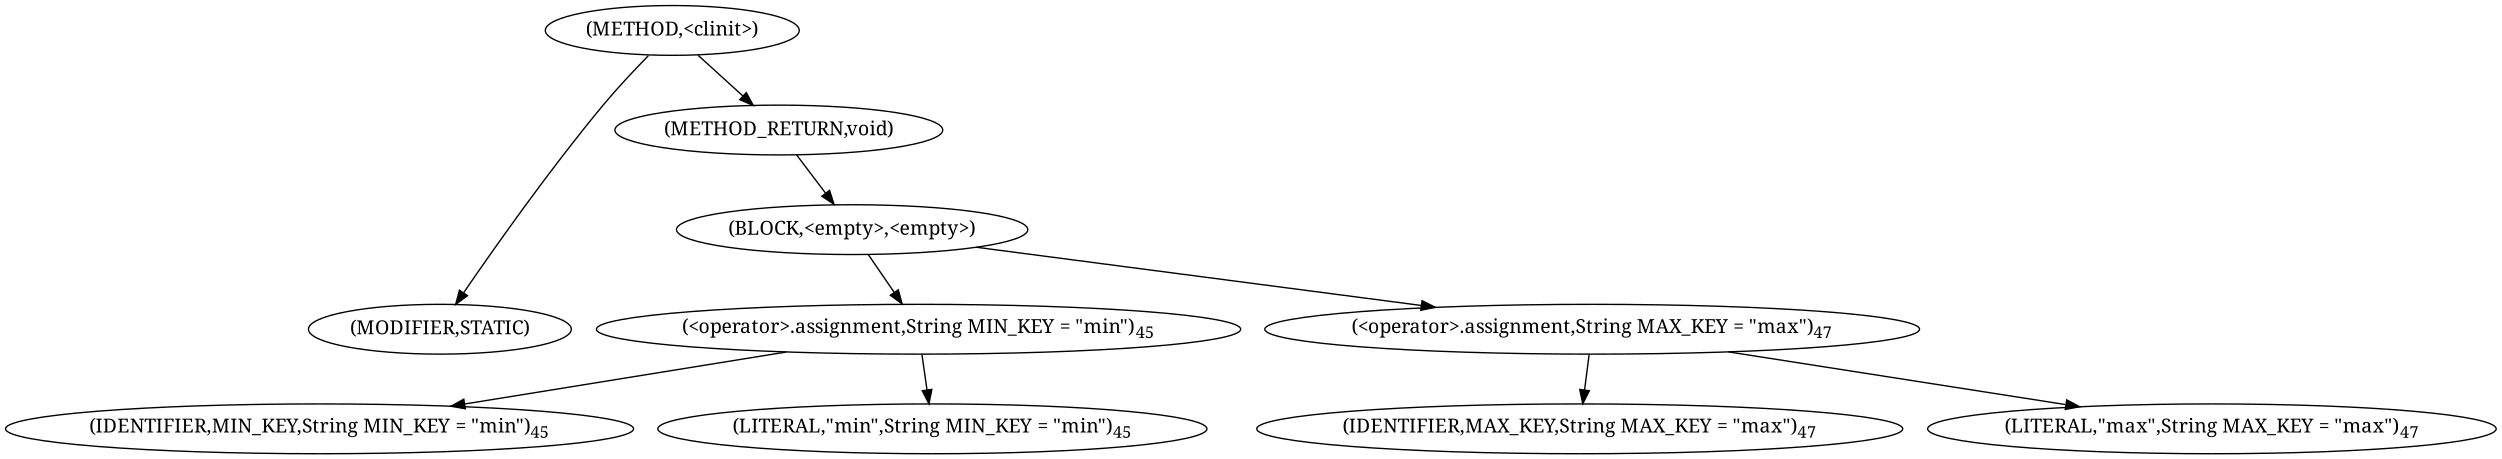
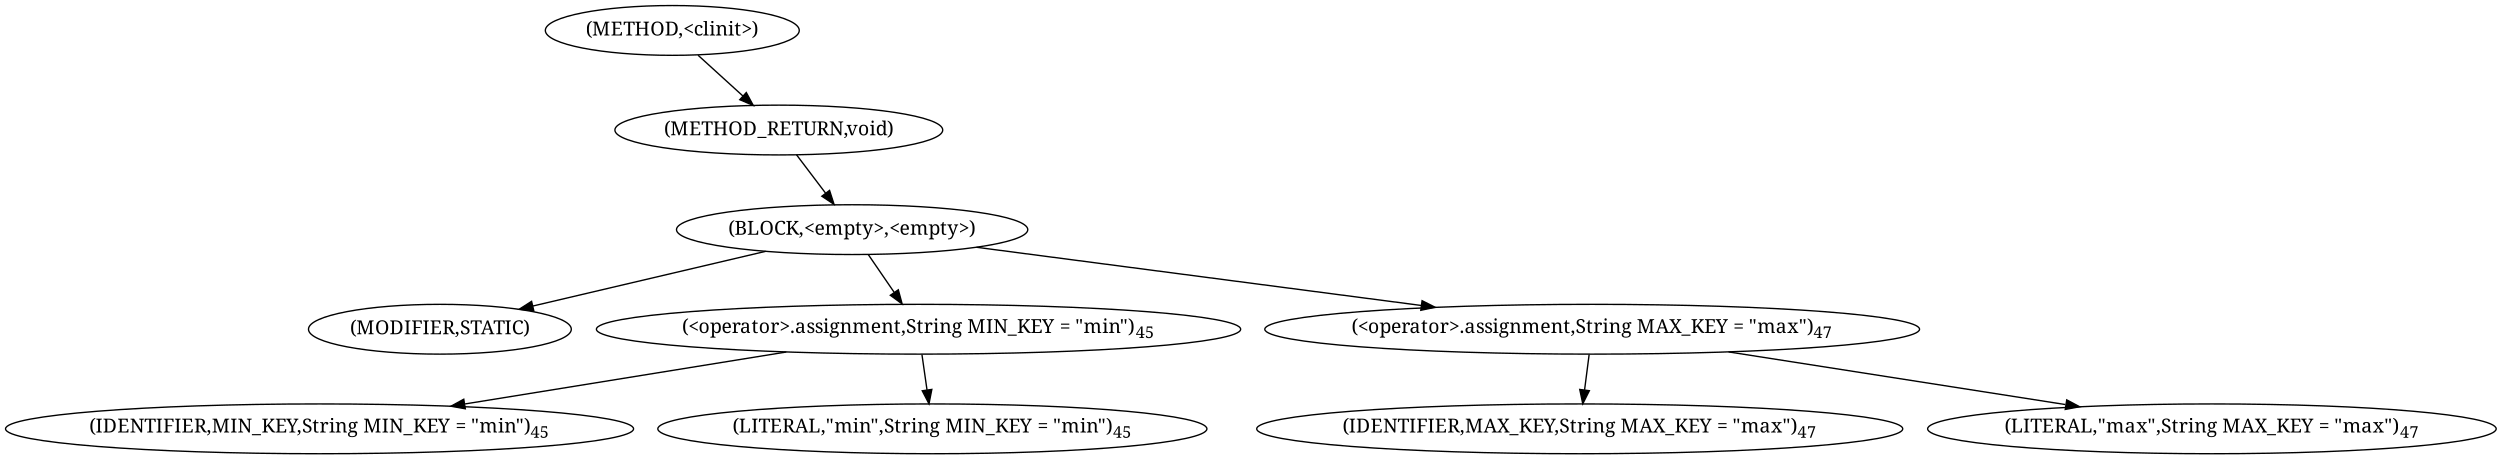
edge "(METHOD,<clinit>)" -> "(MODIFIER,STATIC)": now "(BLOCK,<empty>,<empty>)" -> "(MODIFIER,STATIC)"
